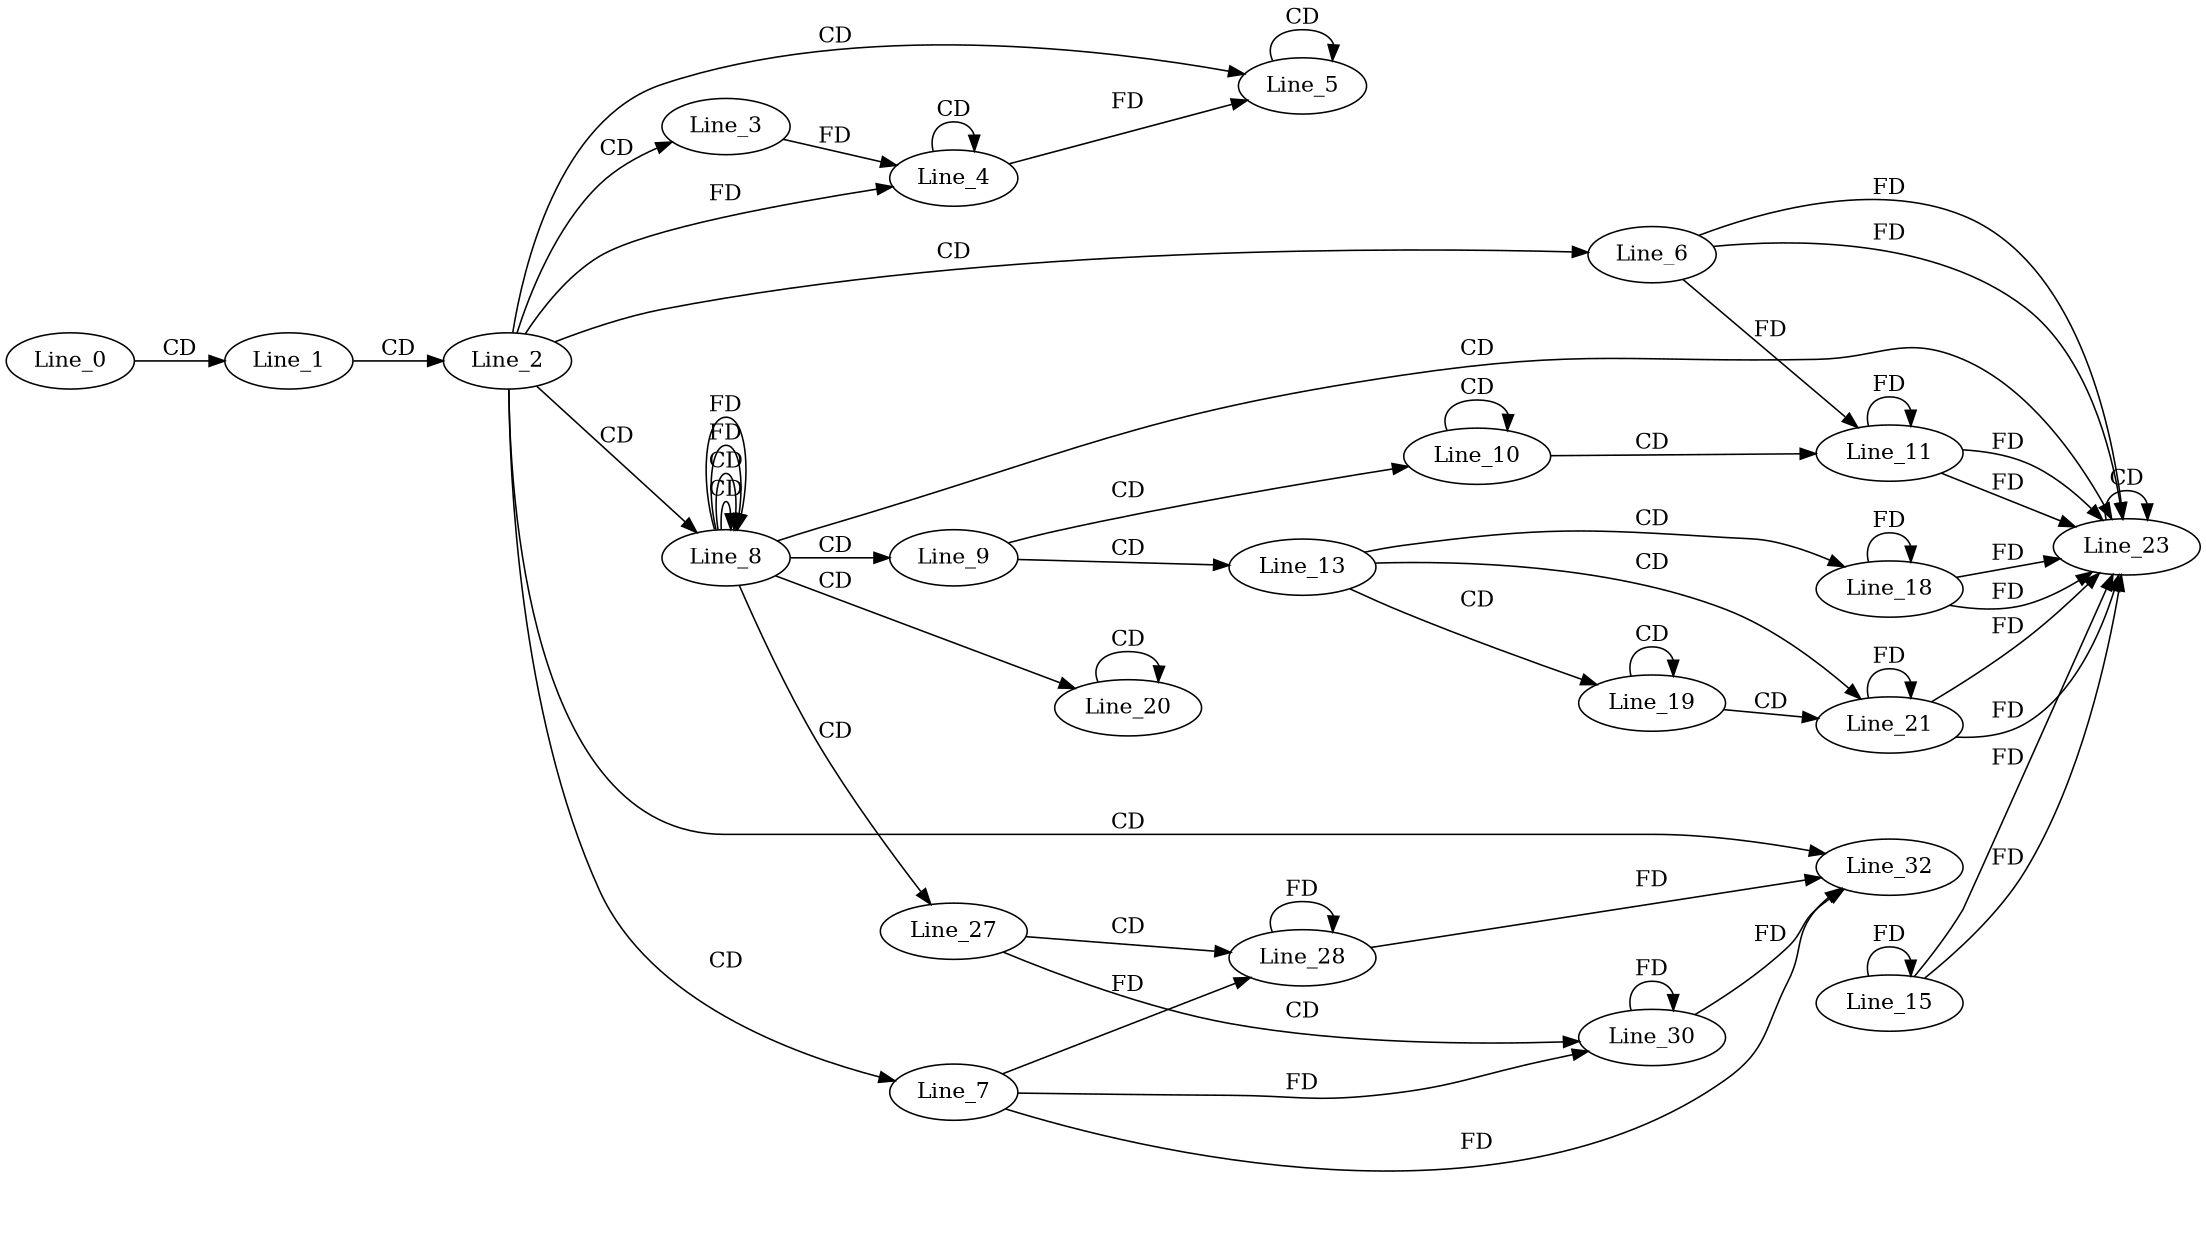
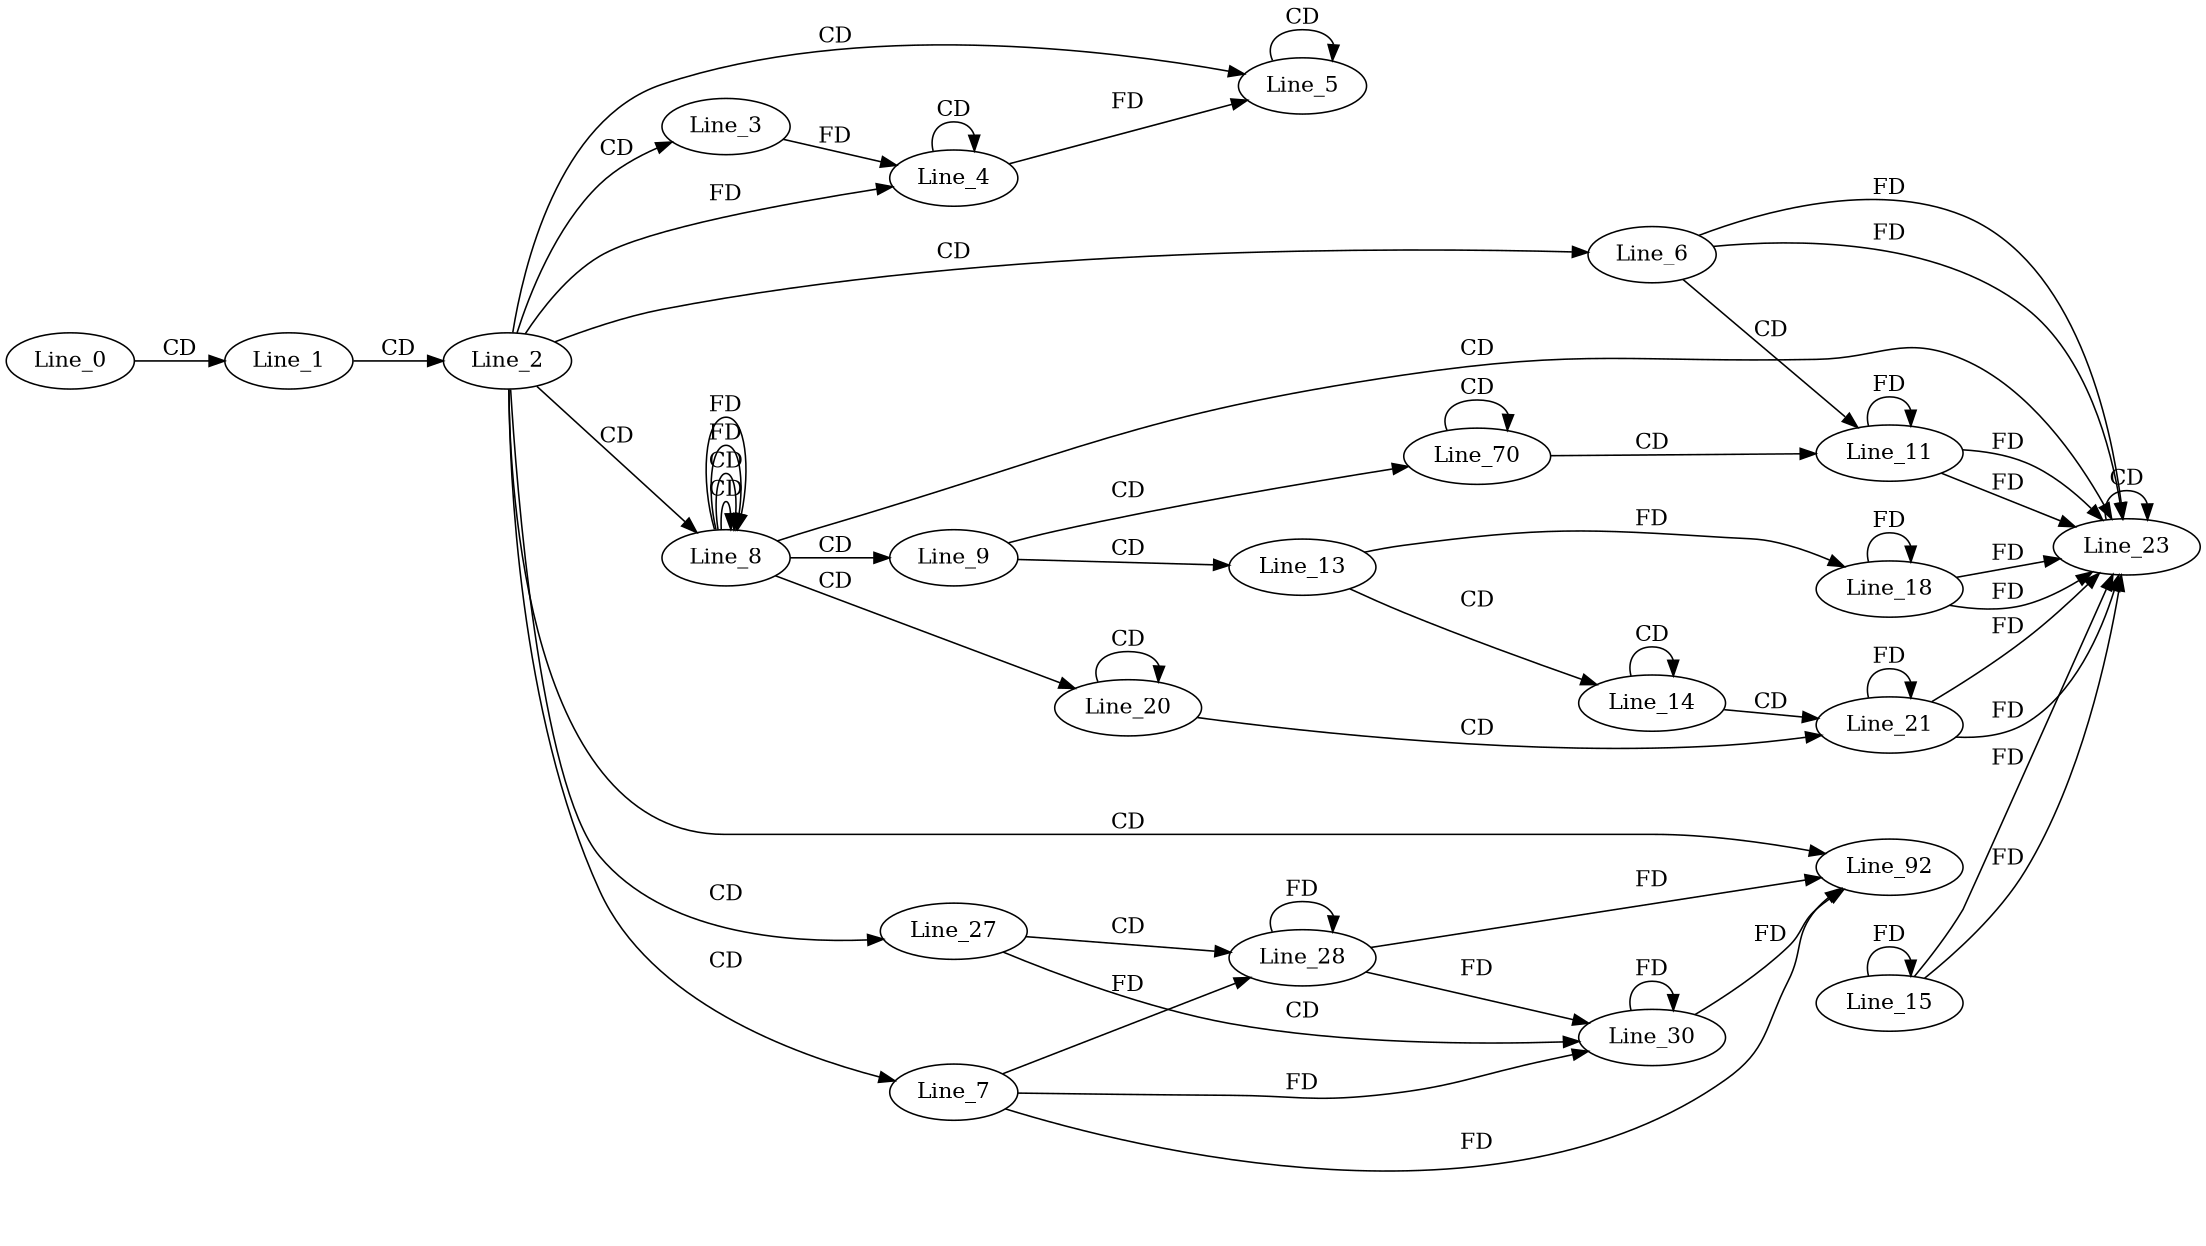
edge "Line_6" -> "Line_11": label "FD" -> "CD"
node "Line_10": label "Line_10" -> "Line_70"
edge "Line_13" -> "Line_18": label "CD" -> "FD"
edge "Line_13" -> "Line_21": now "Line_20" -> "Line_21"
node "Line_19": label "Line_19" -> "Line_14"
edge "Line_8" -> "Line_27": now "Line_2" -> "Line_27"
node "Line_32": label "Line_32" -> "Line_92"
edge "Line_28" -> "Line_30": added, label "FD"
